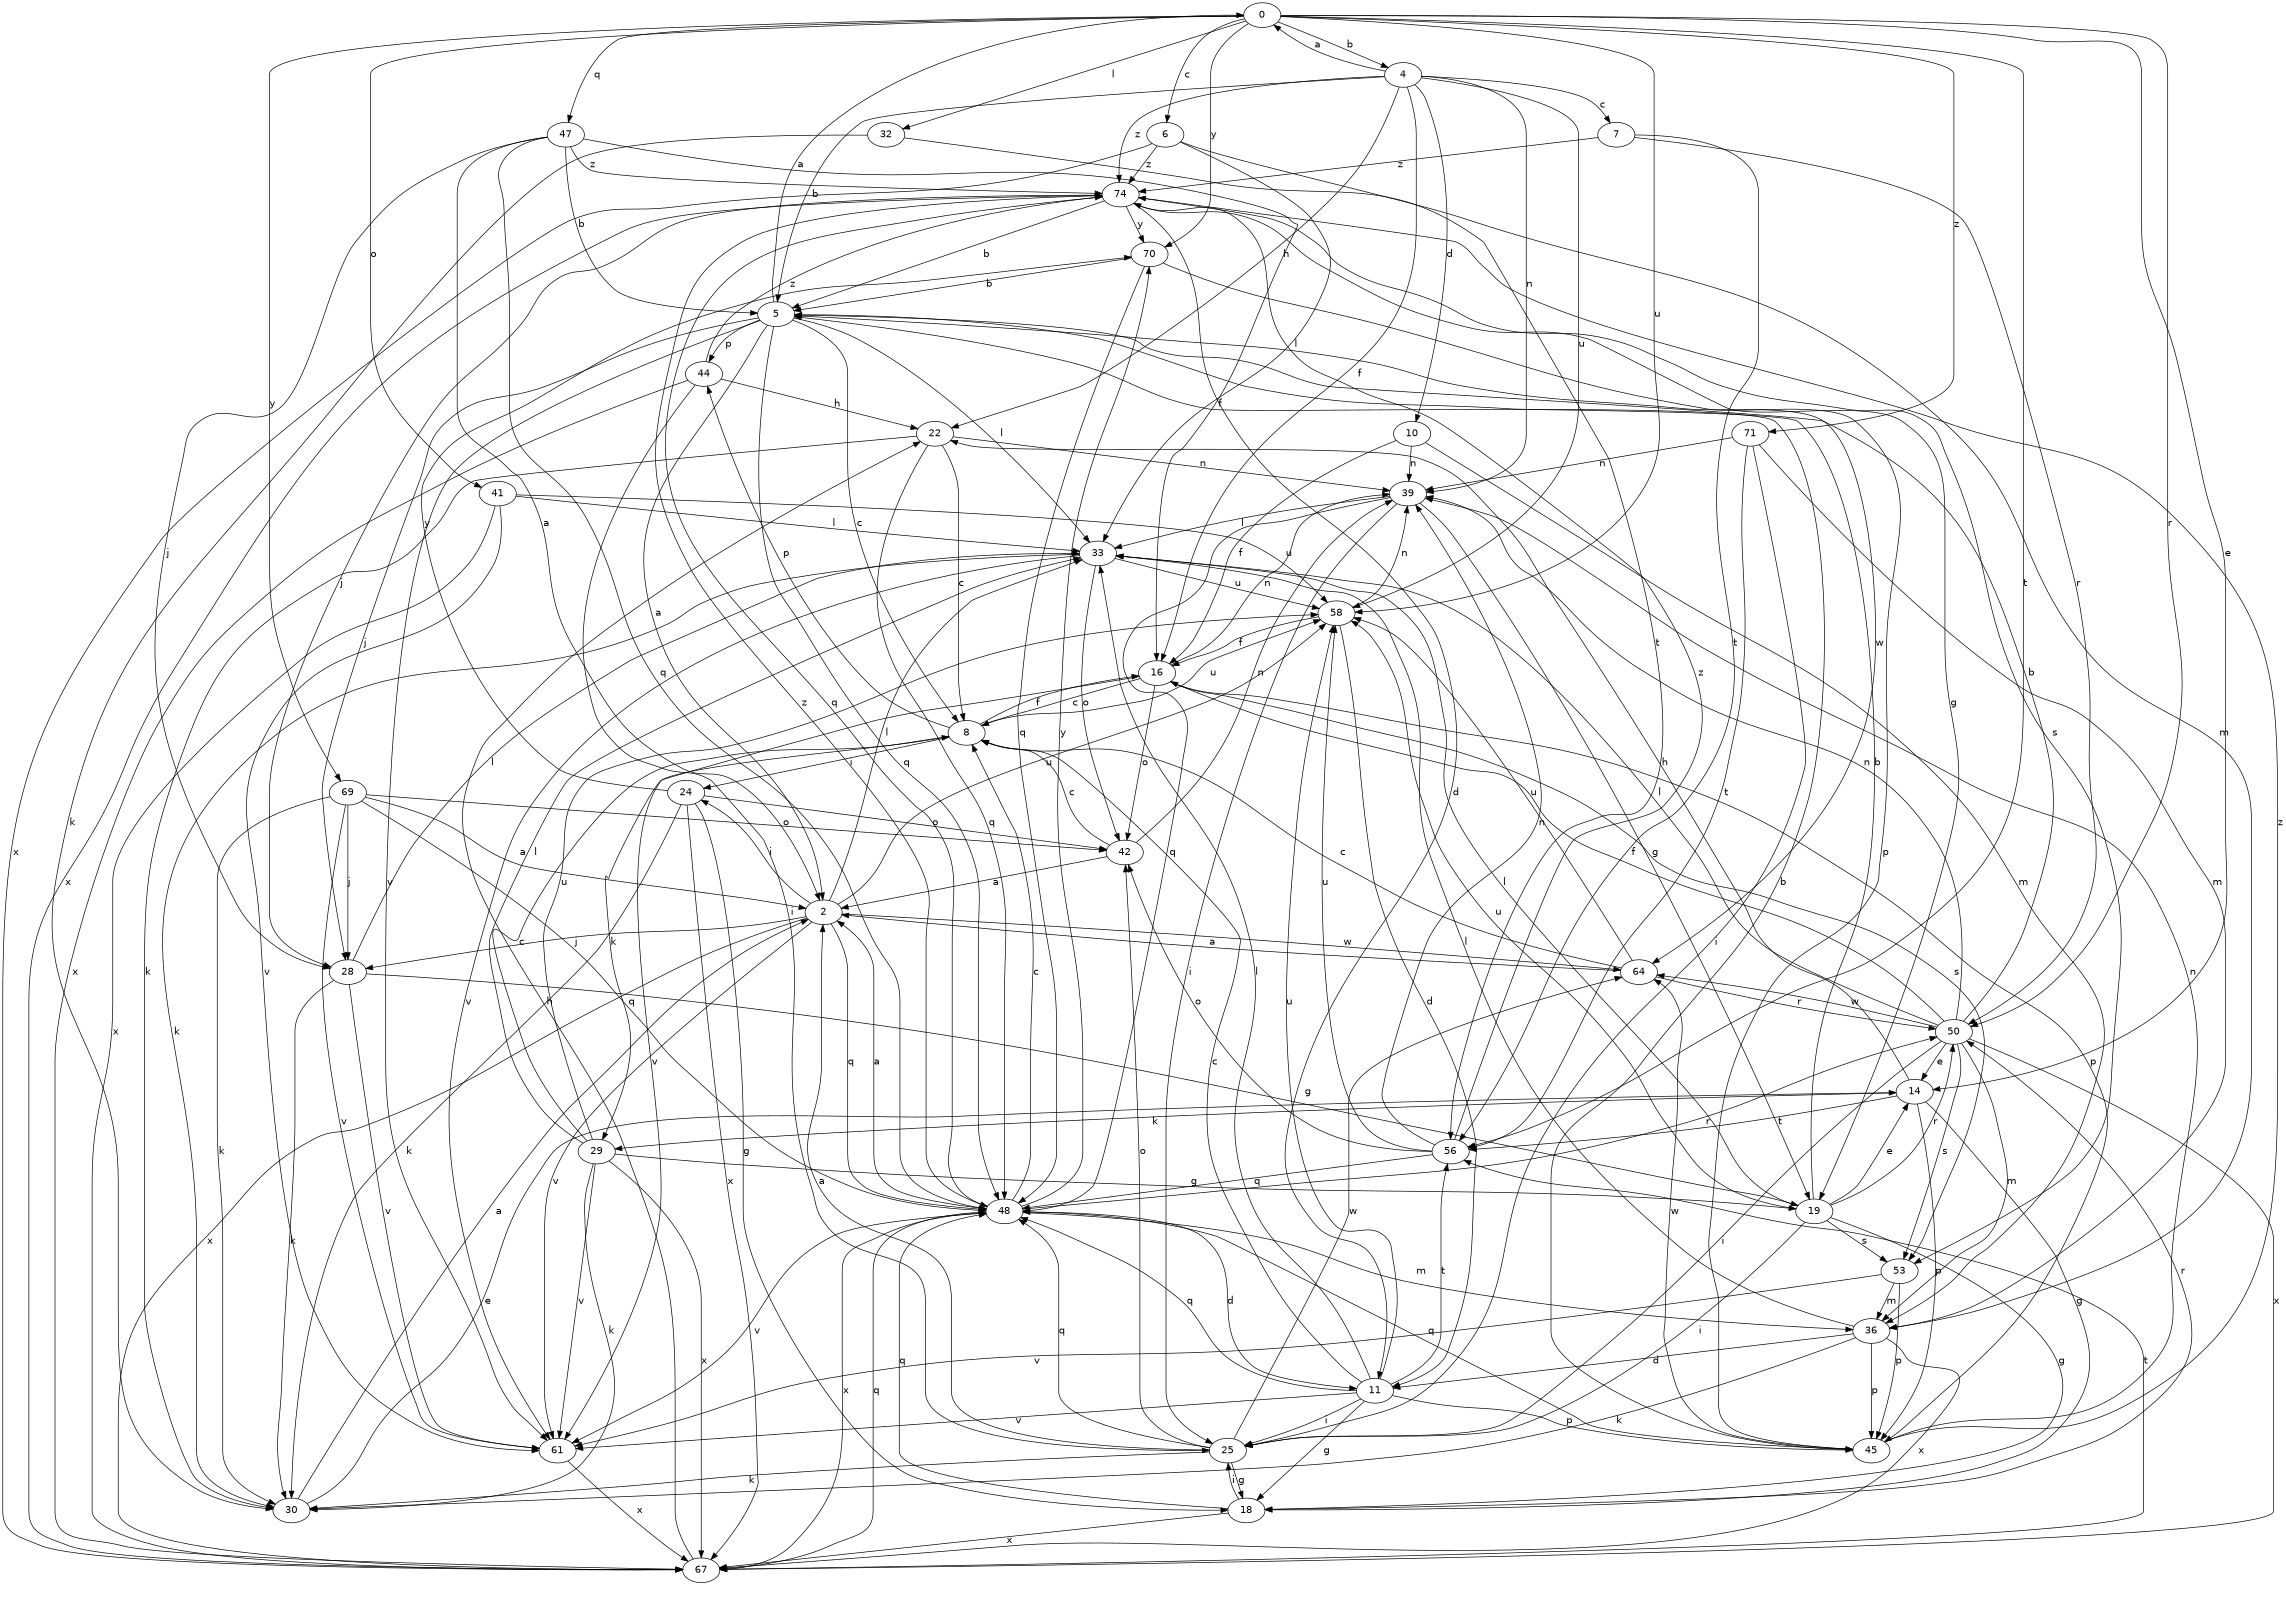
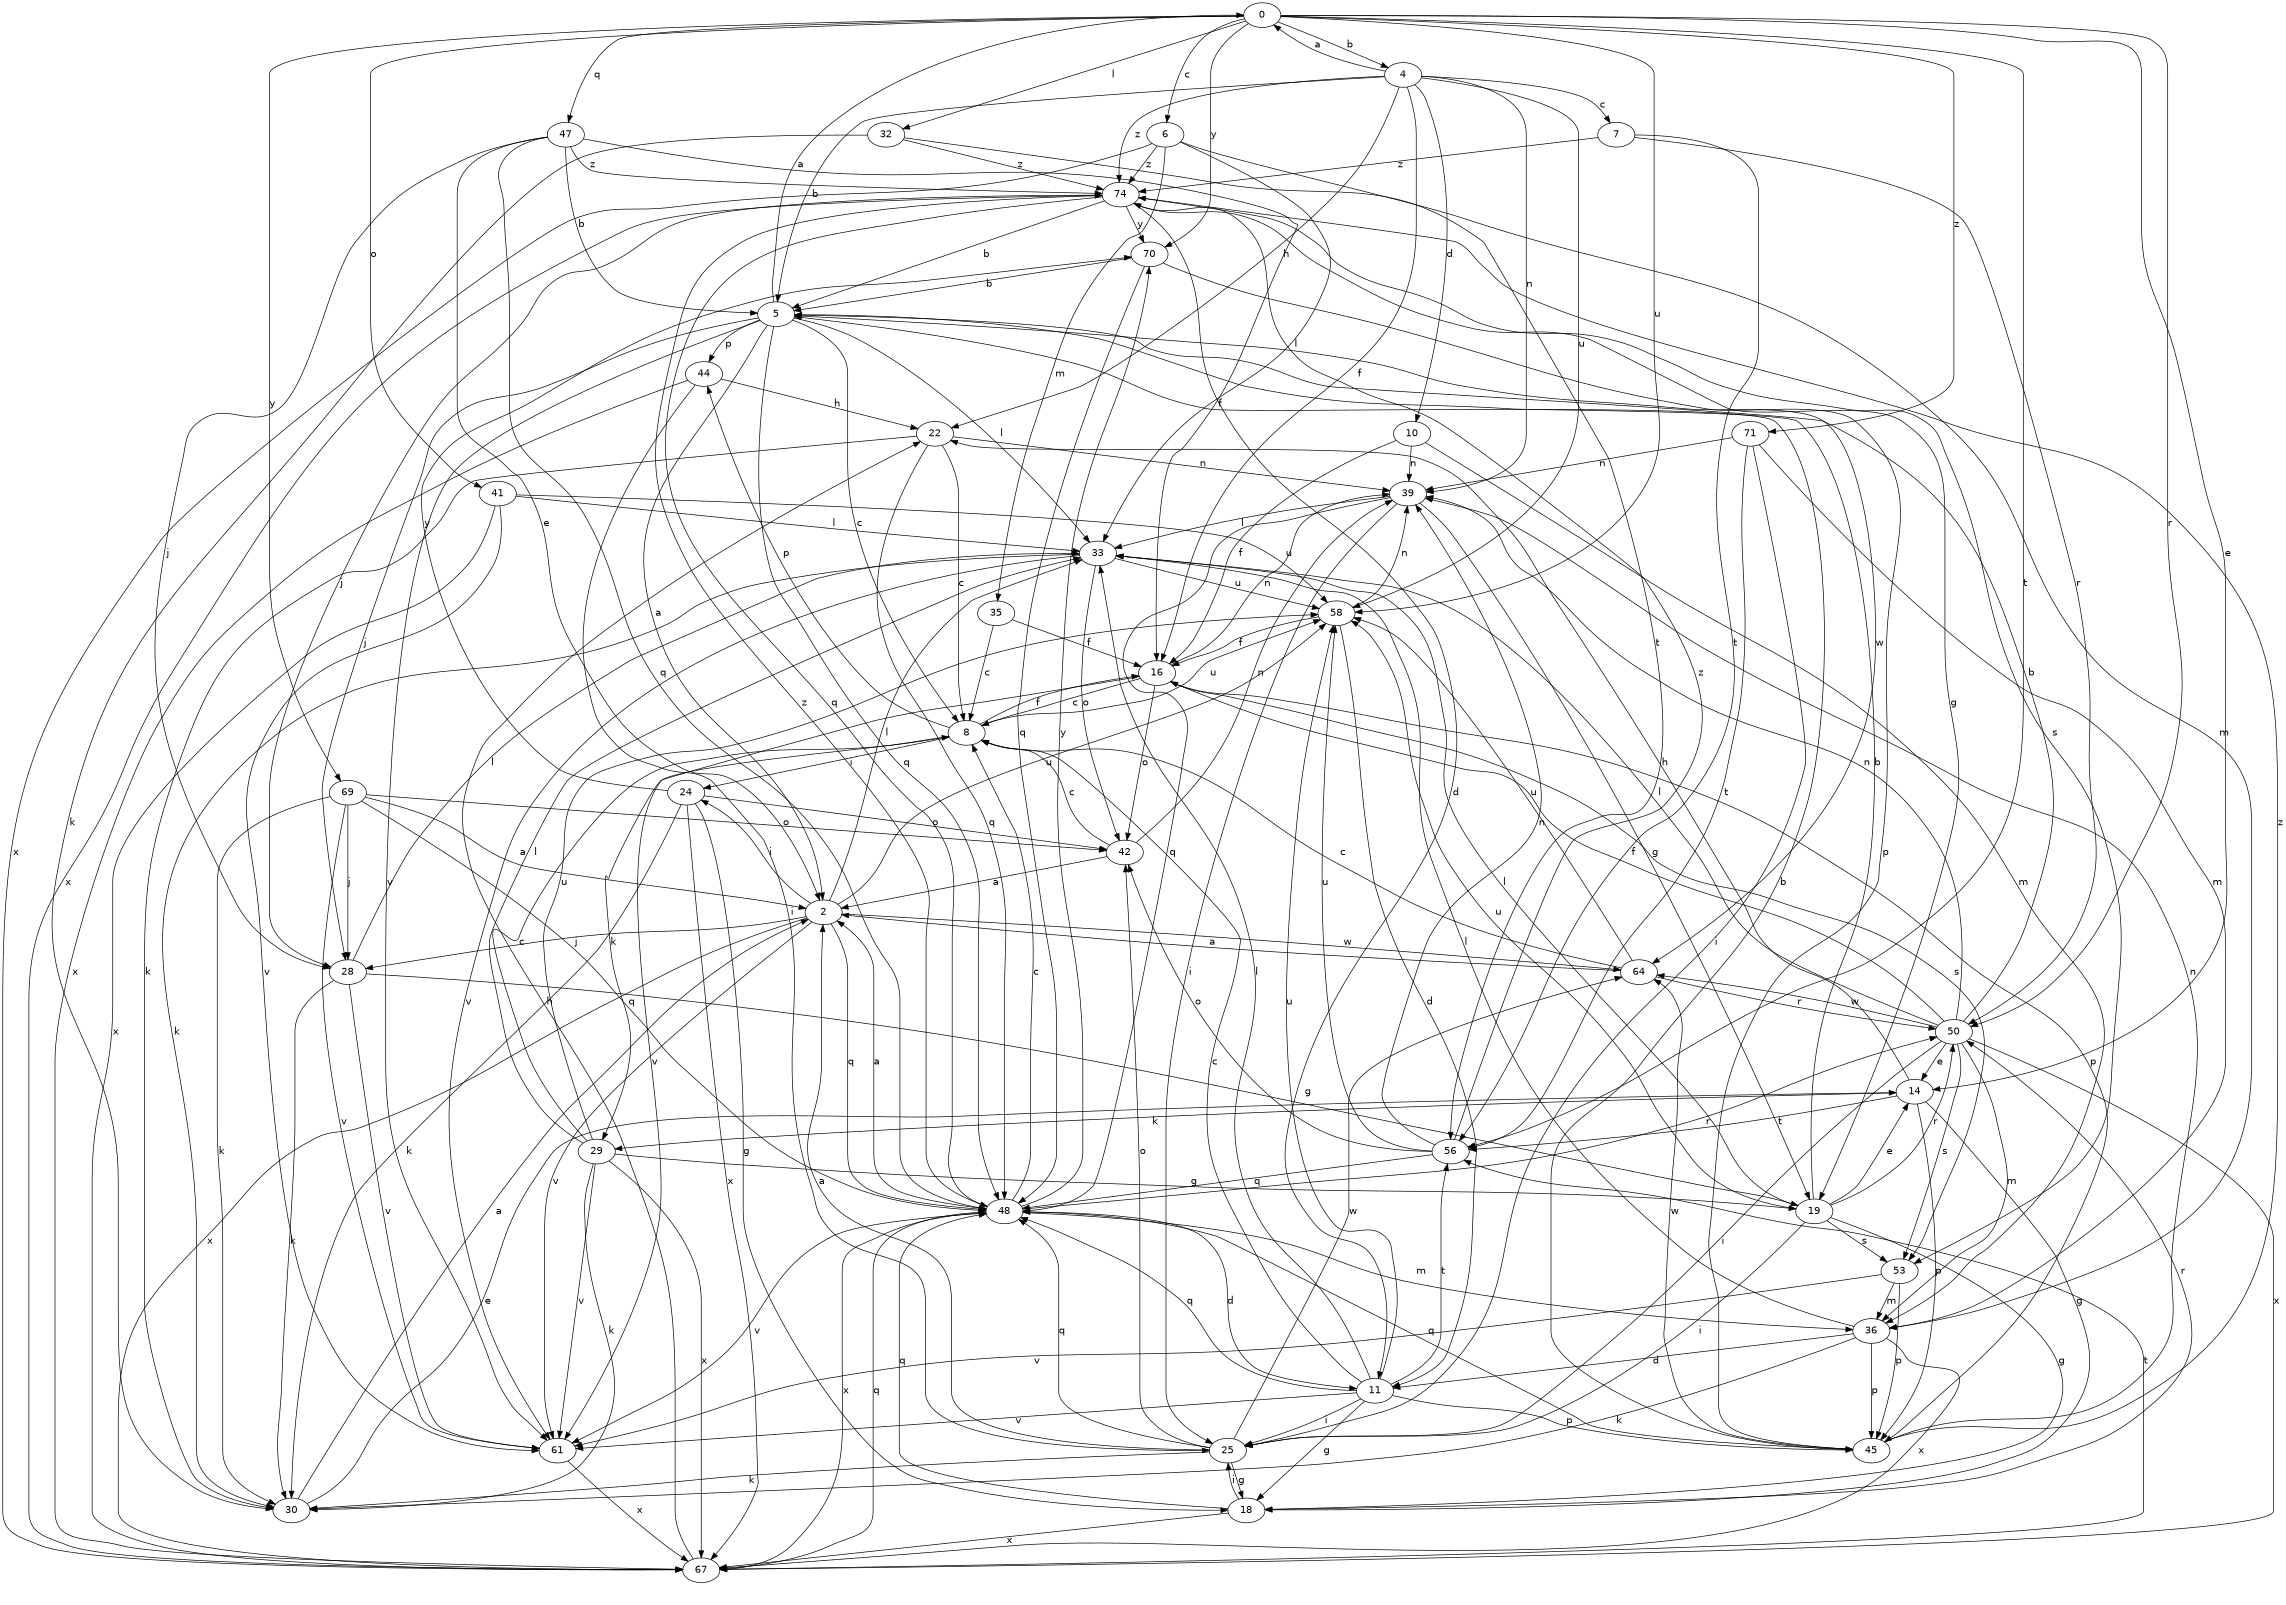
edge "44" -> "74": now "32" -> "74"
edge "47" -> "2": label "a" -> "e"
node "35": added
